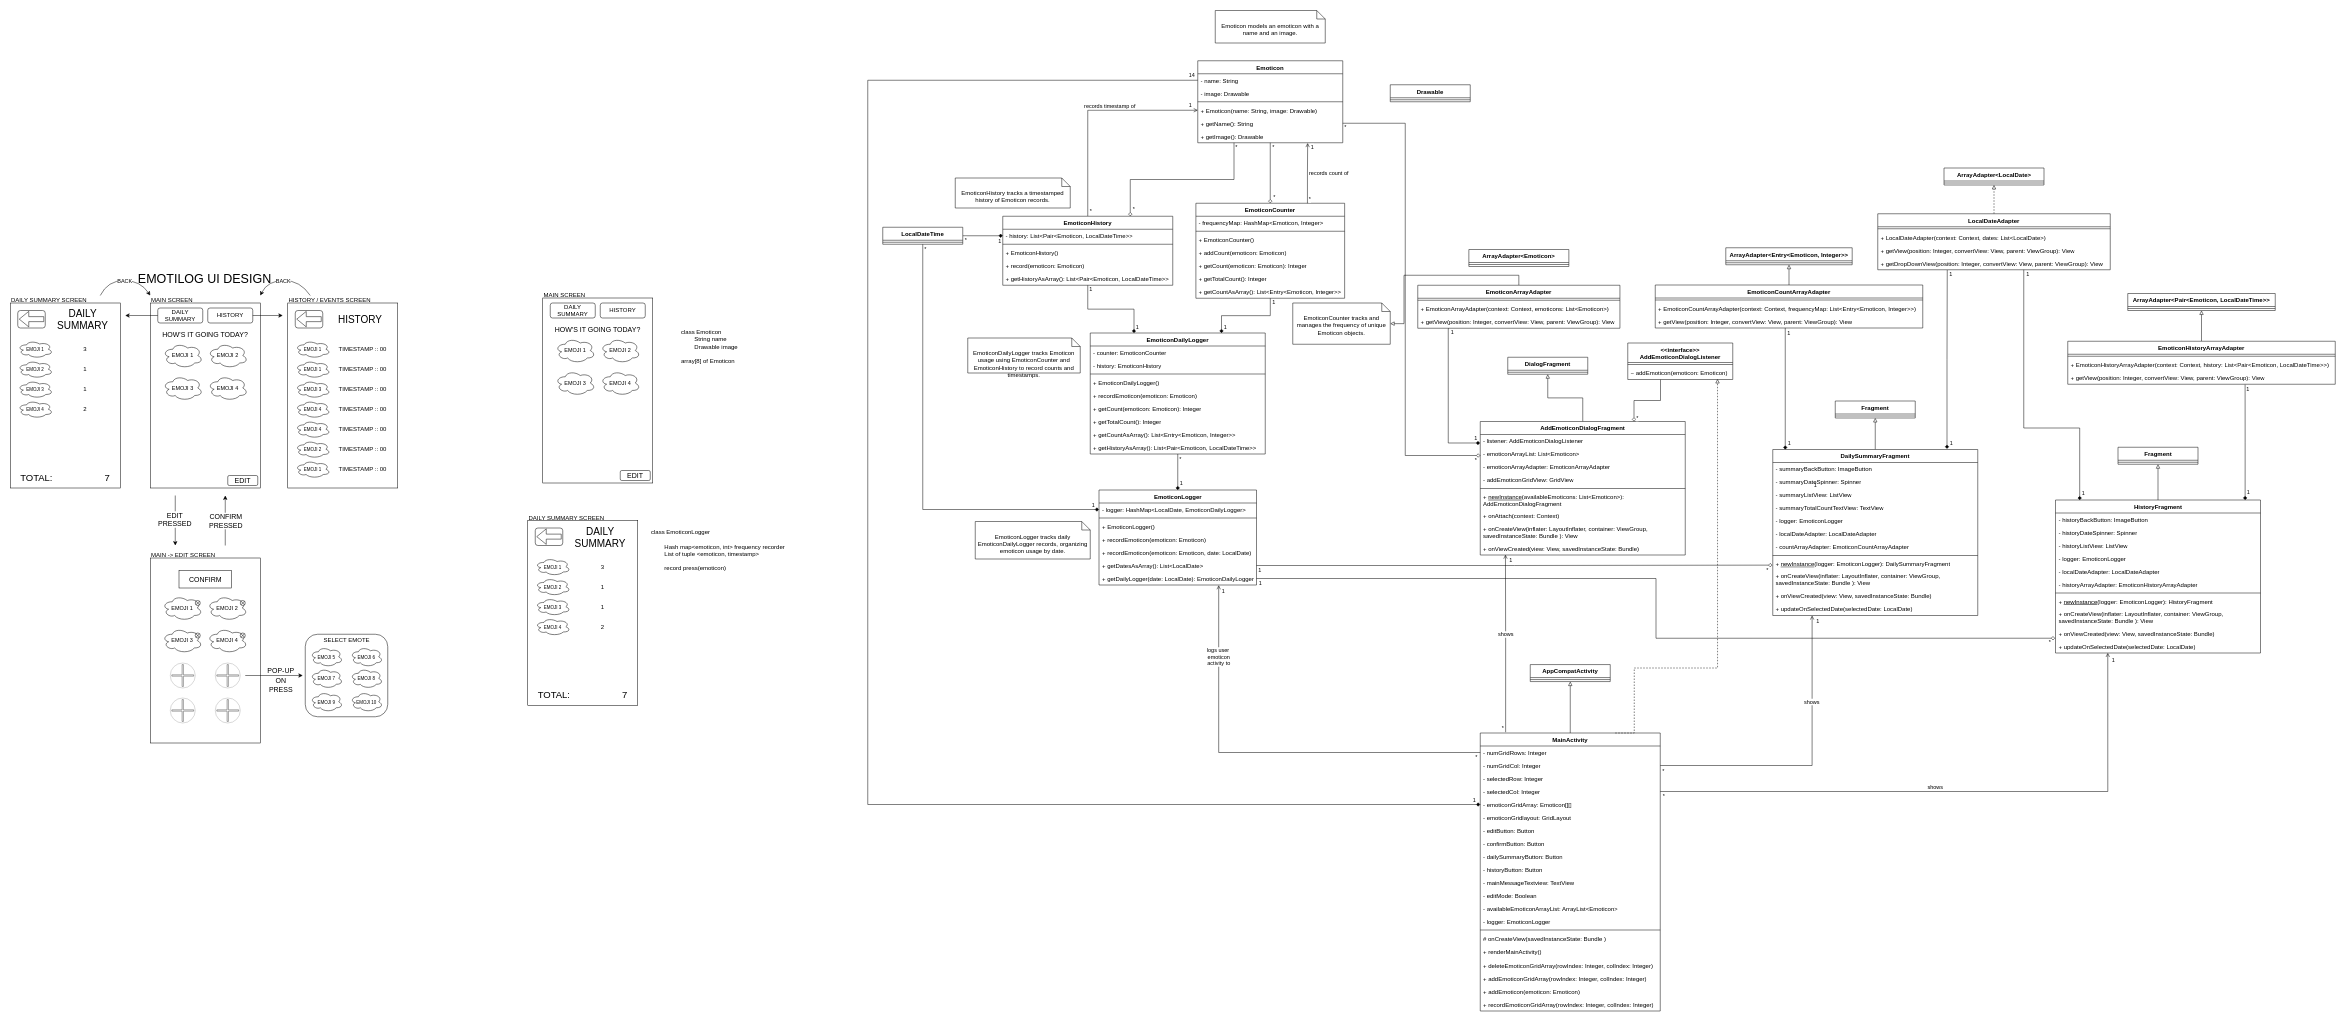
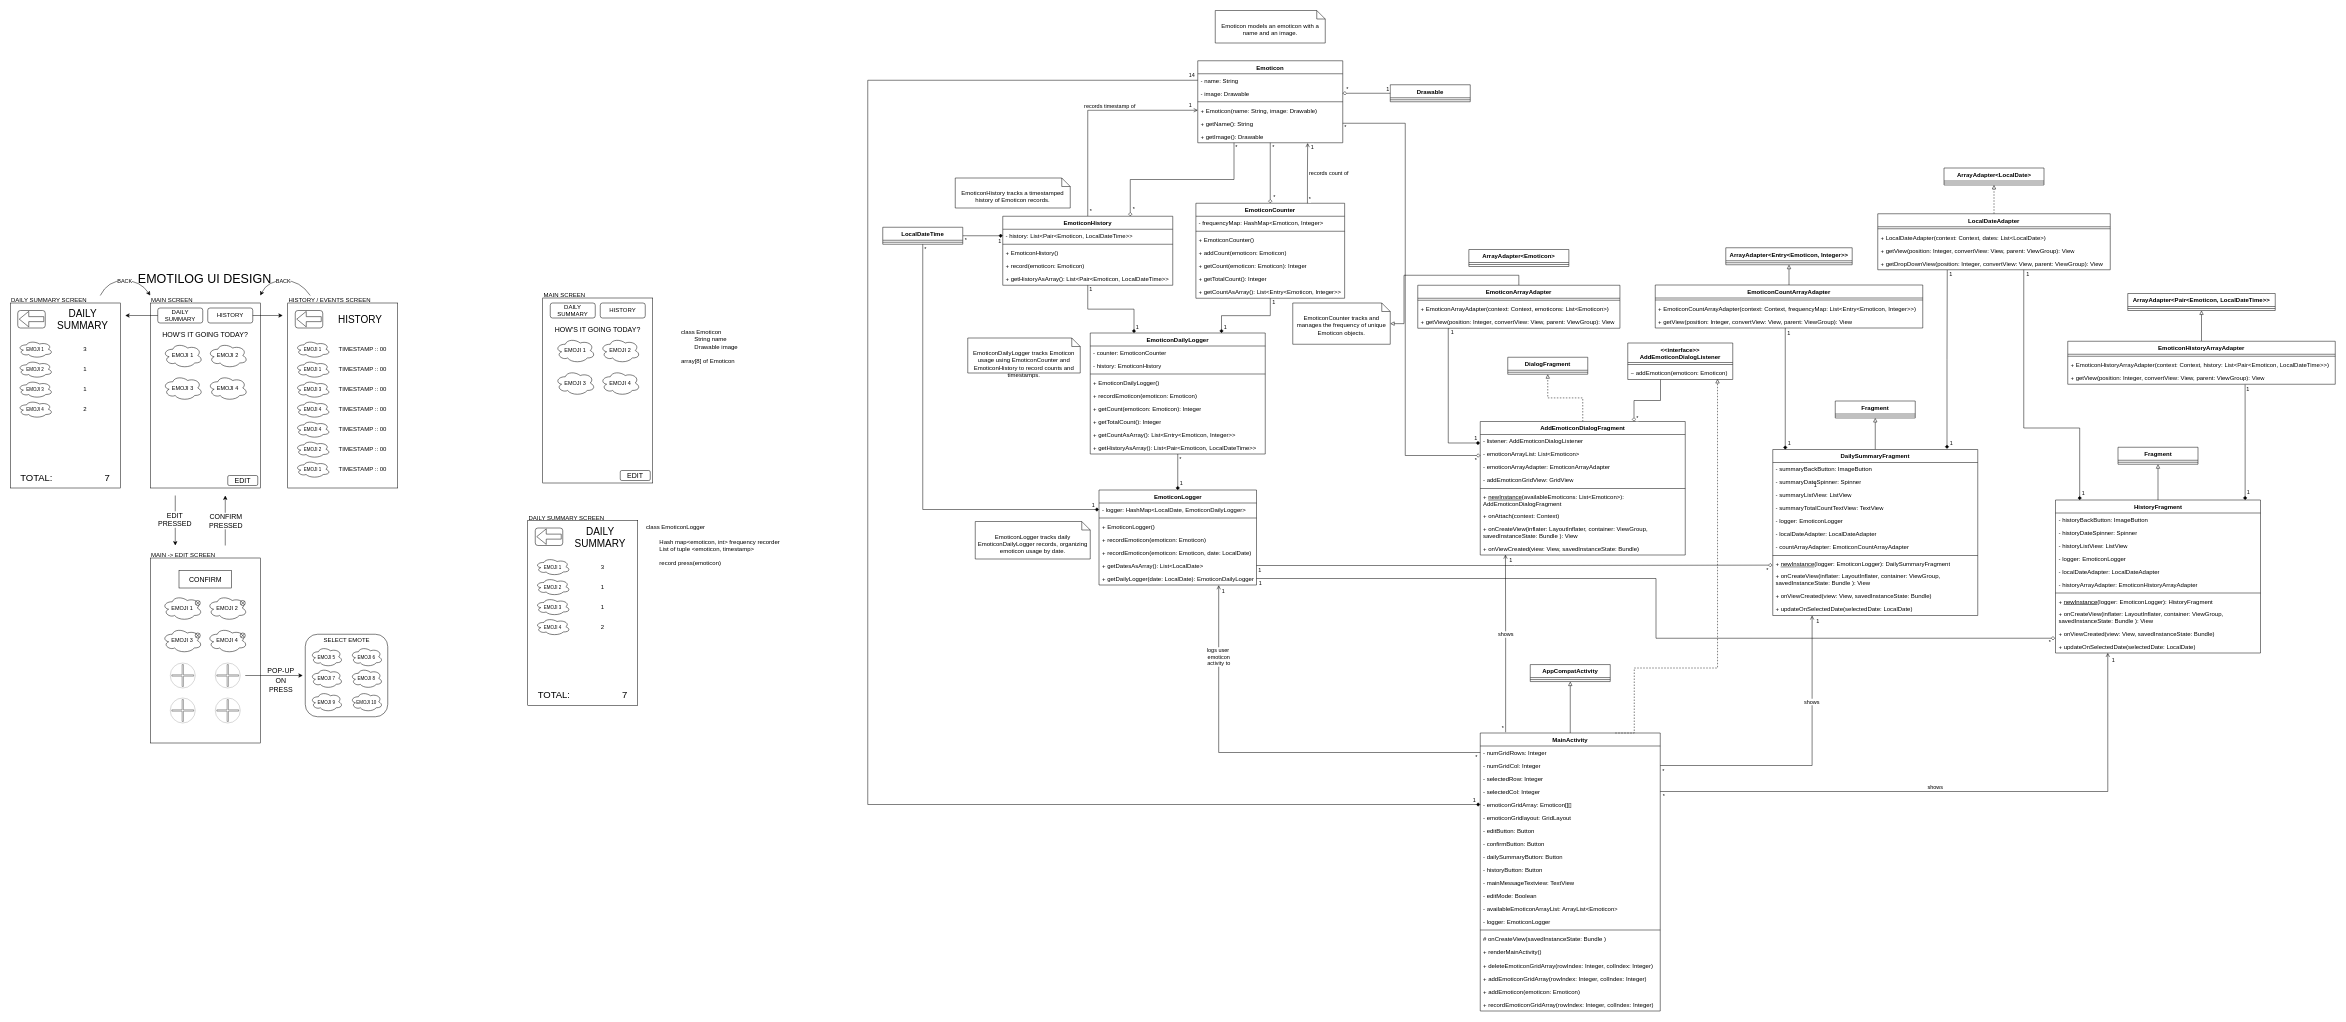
edge "Drawable" -> "- image: Drawable": added, labels "1", "*"
edge "AddEmoticonDialogFragment" -> "DialogFragment": style solid -> dashed
node "class EmoticonLogger Hash map<emoticon, int> frequency recorder List of tuple <emoticon, timestamp> record press(emoticon)": moved (723, 572) -> (718, 567)
